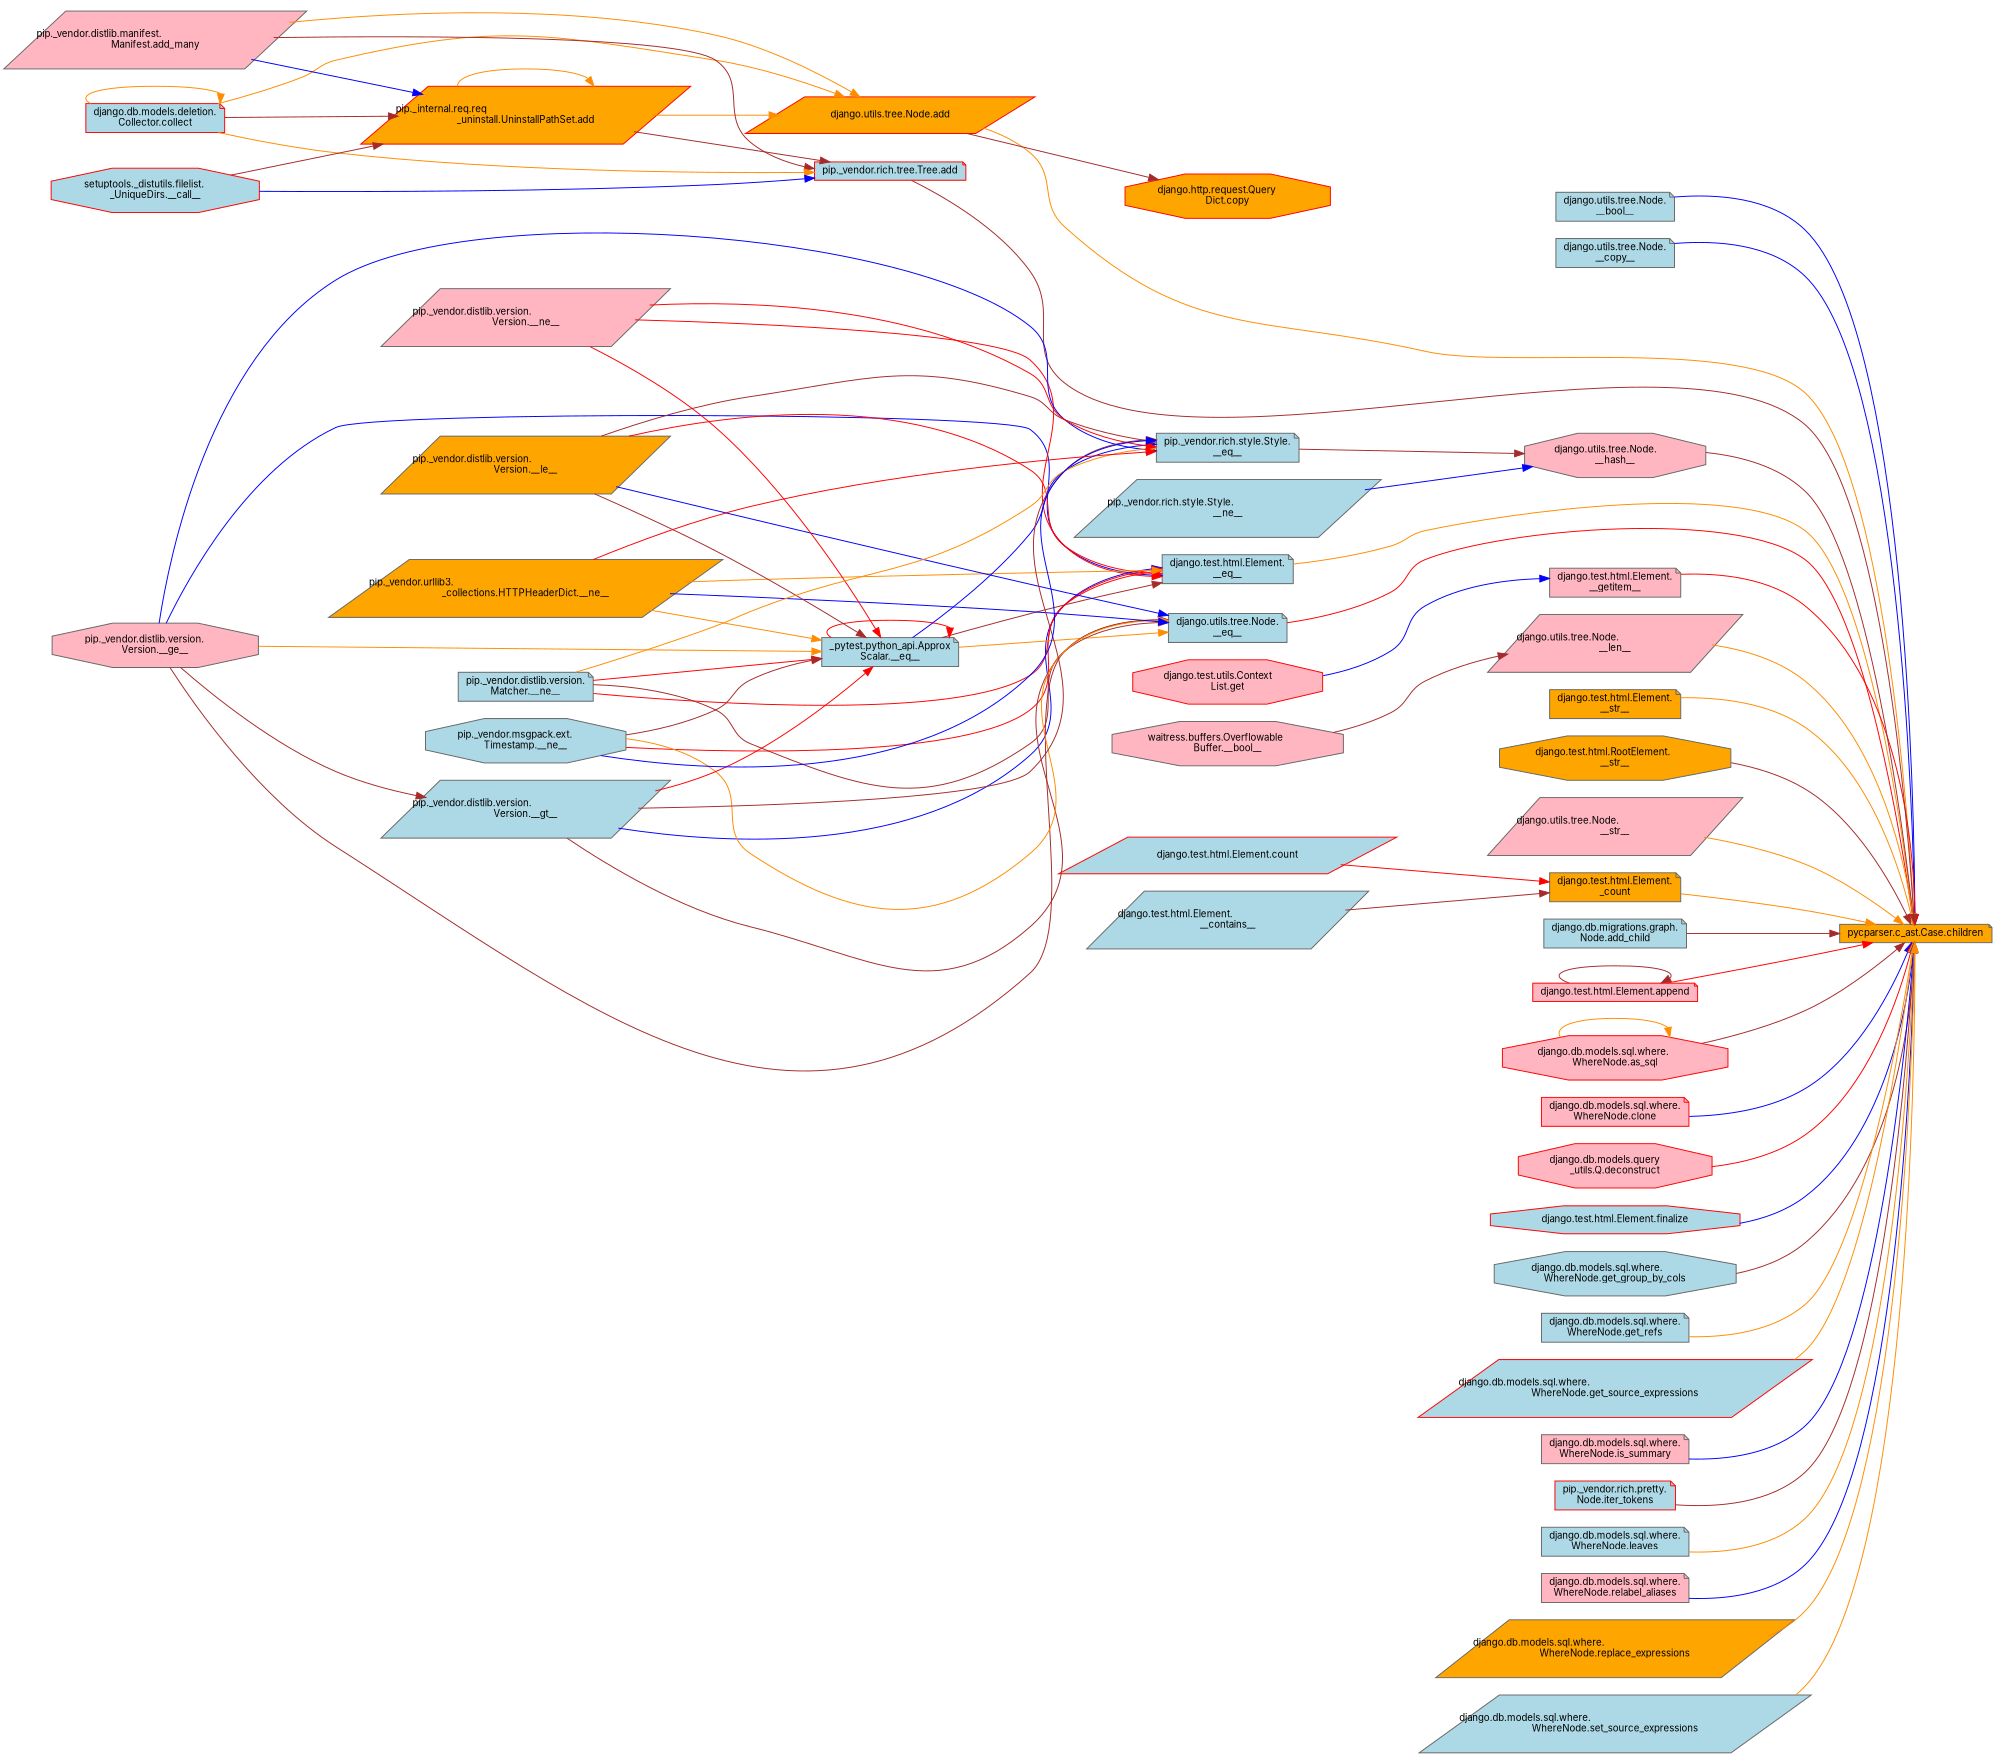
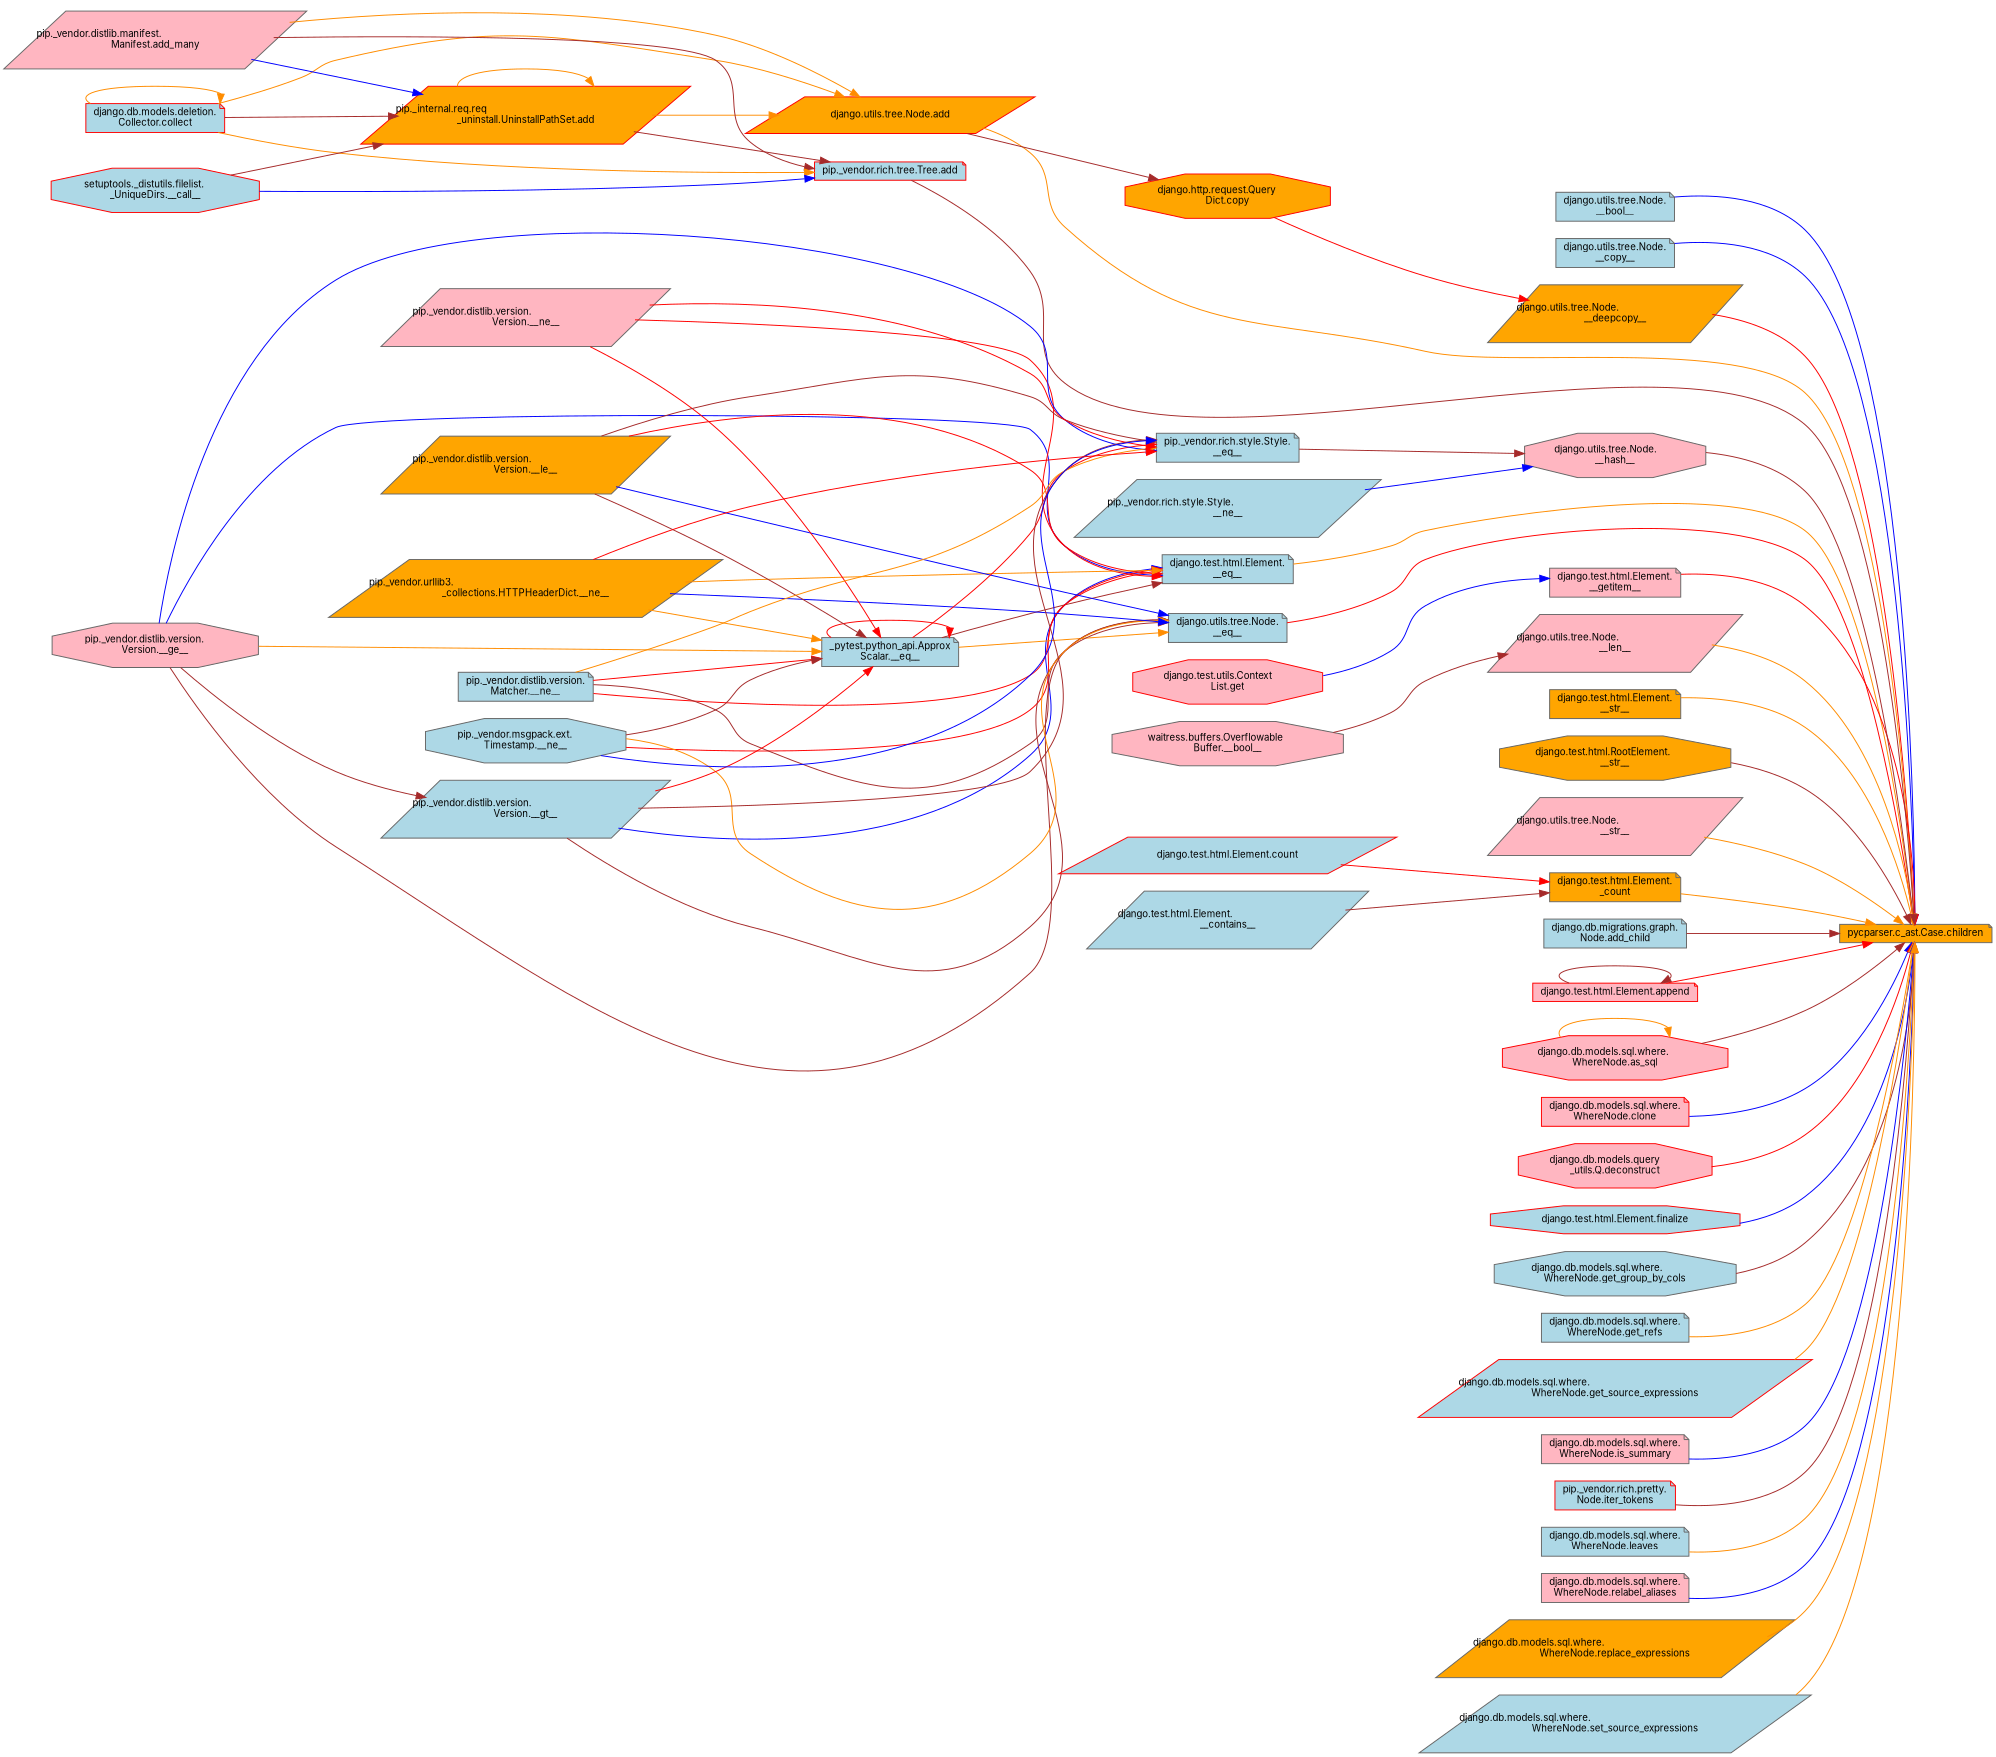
node "django.utils.tree.Node. __deepcopy__": added
edge "_pytest.python_api.Approx Scalar.__eq__" -> "pip._vendor.rich.style.Style. __eq__": color blue -> red
